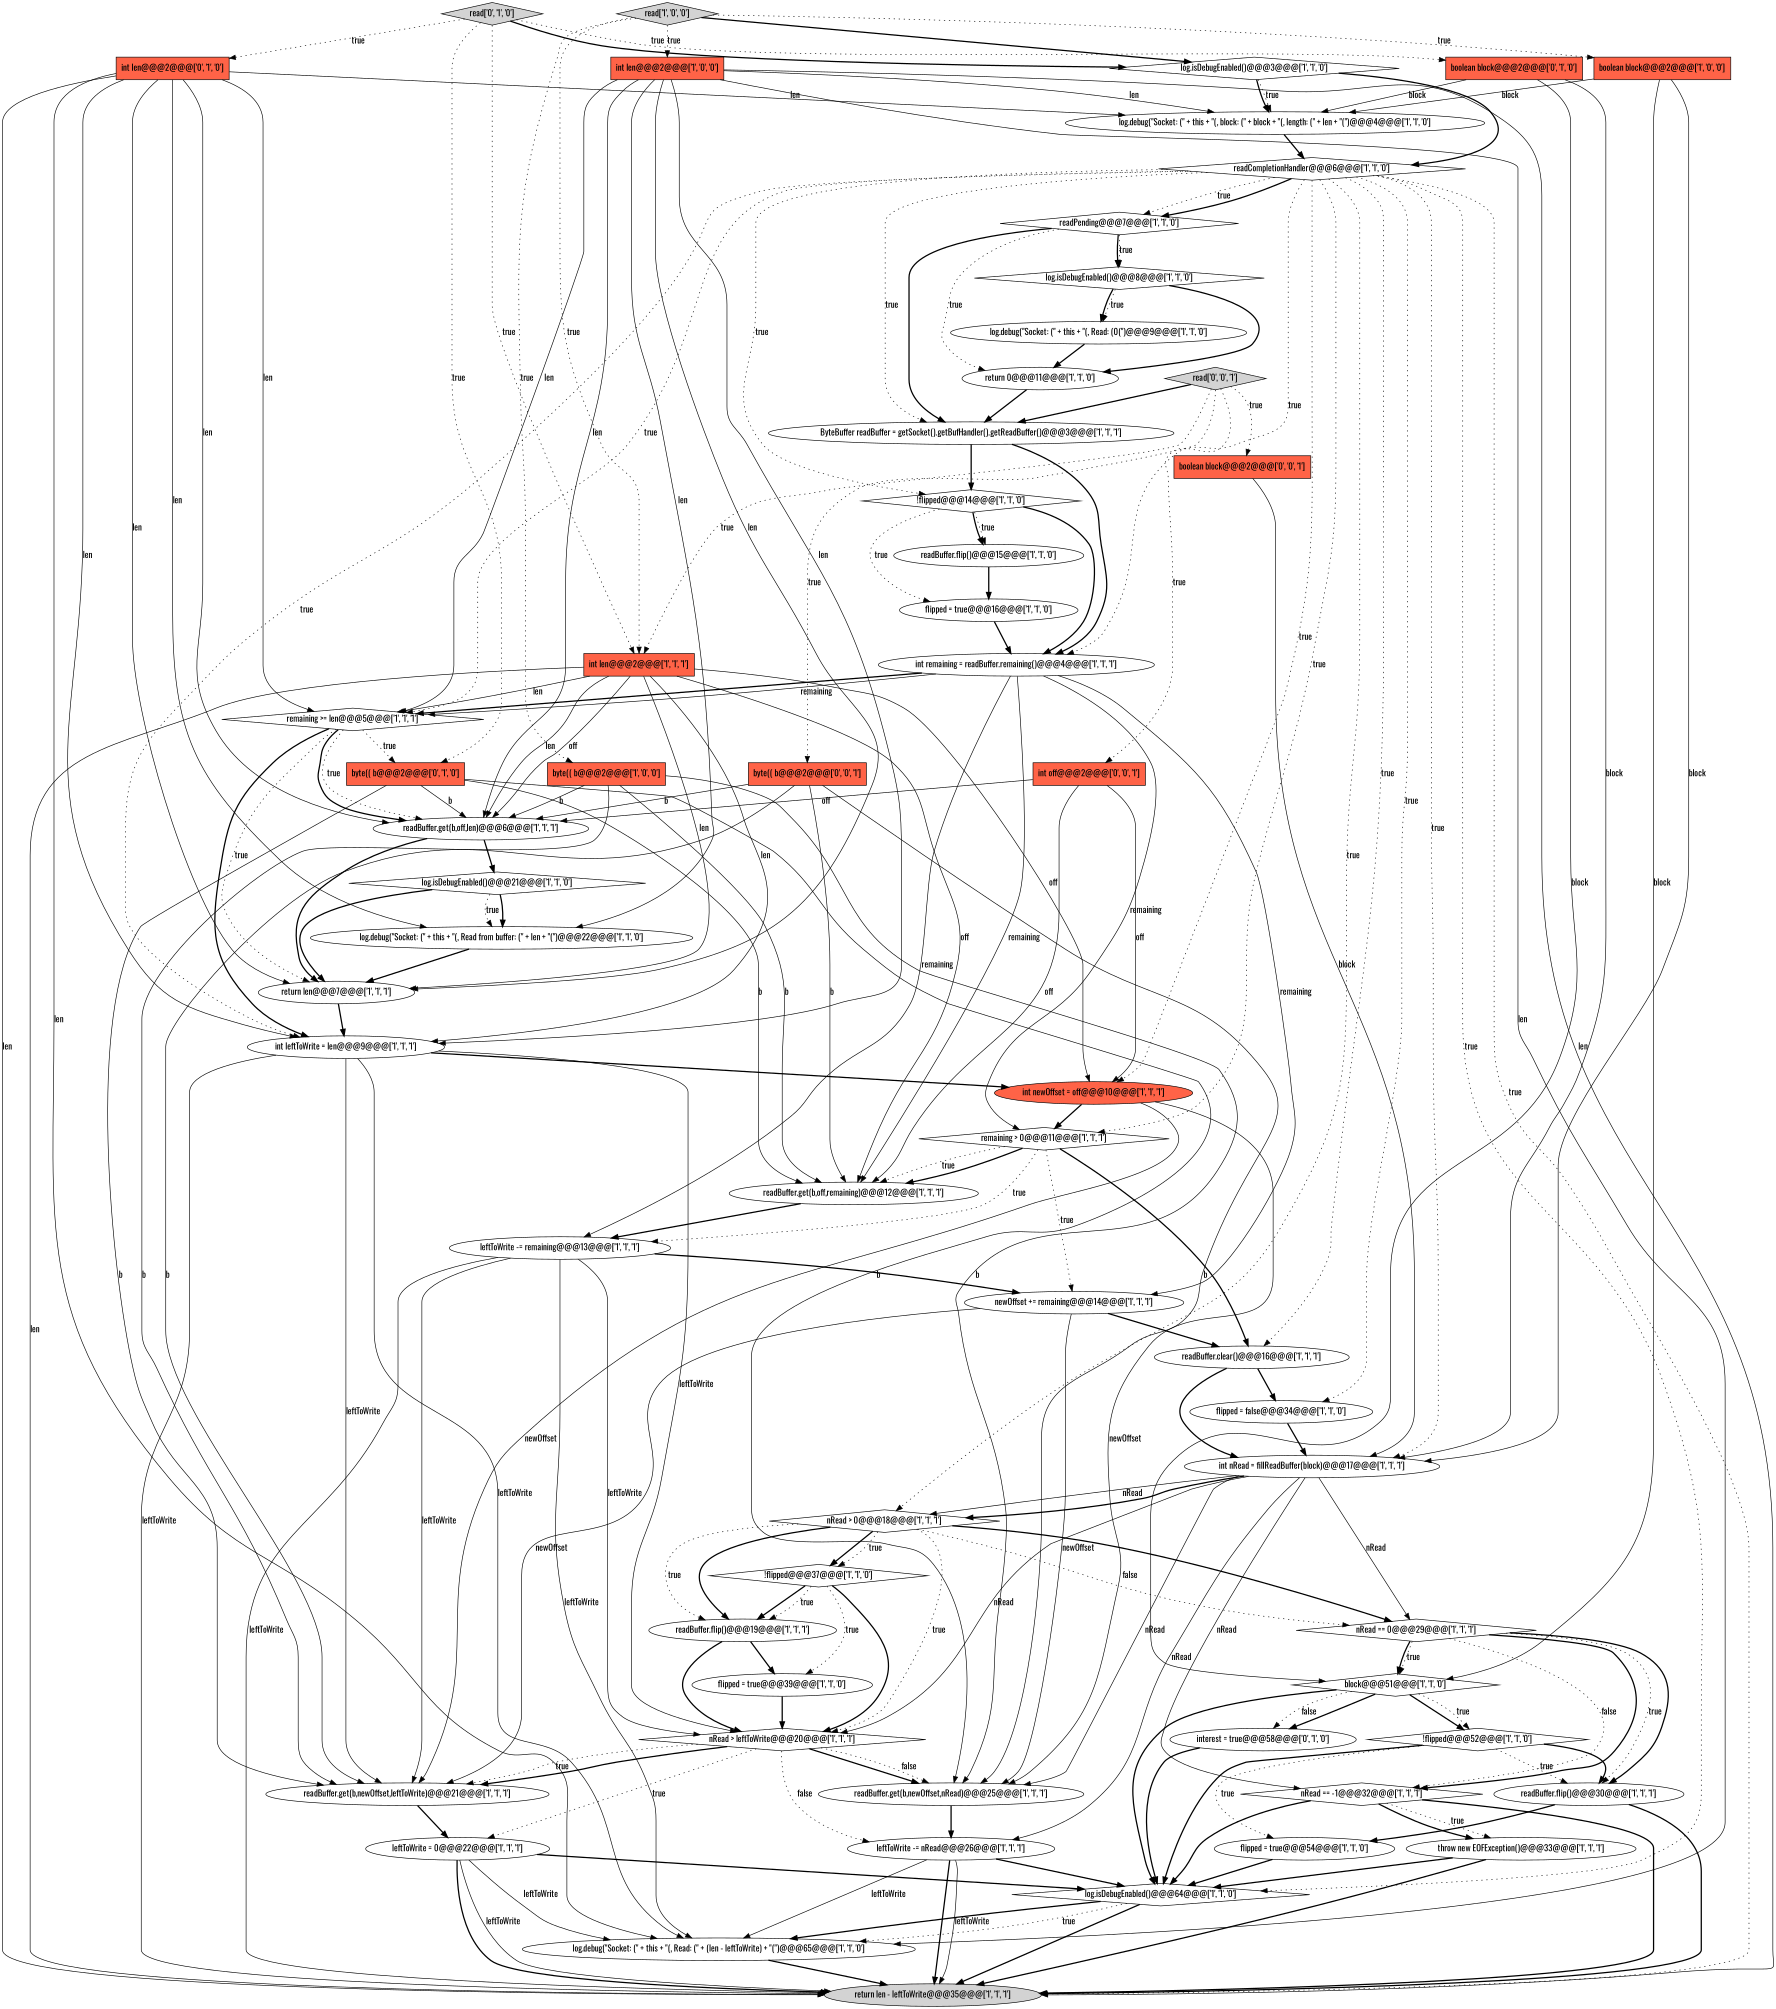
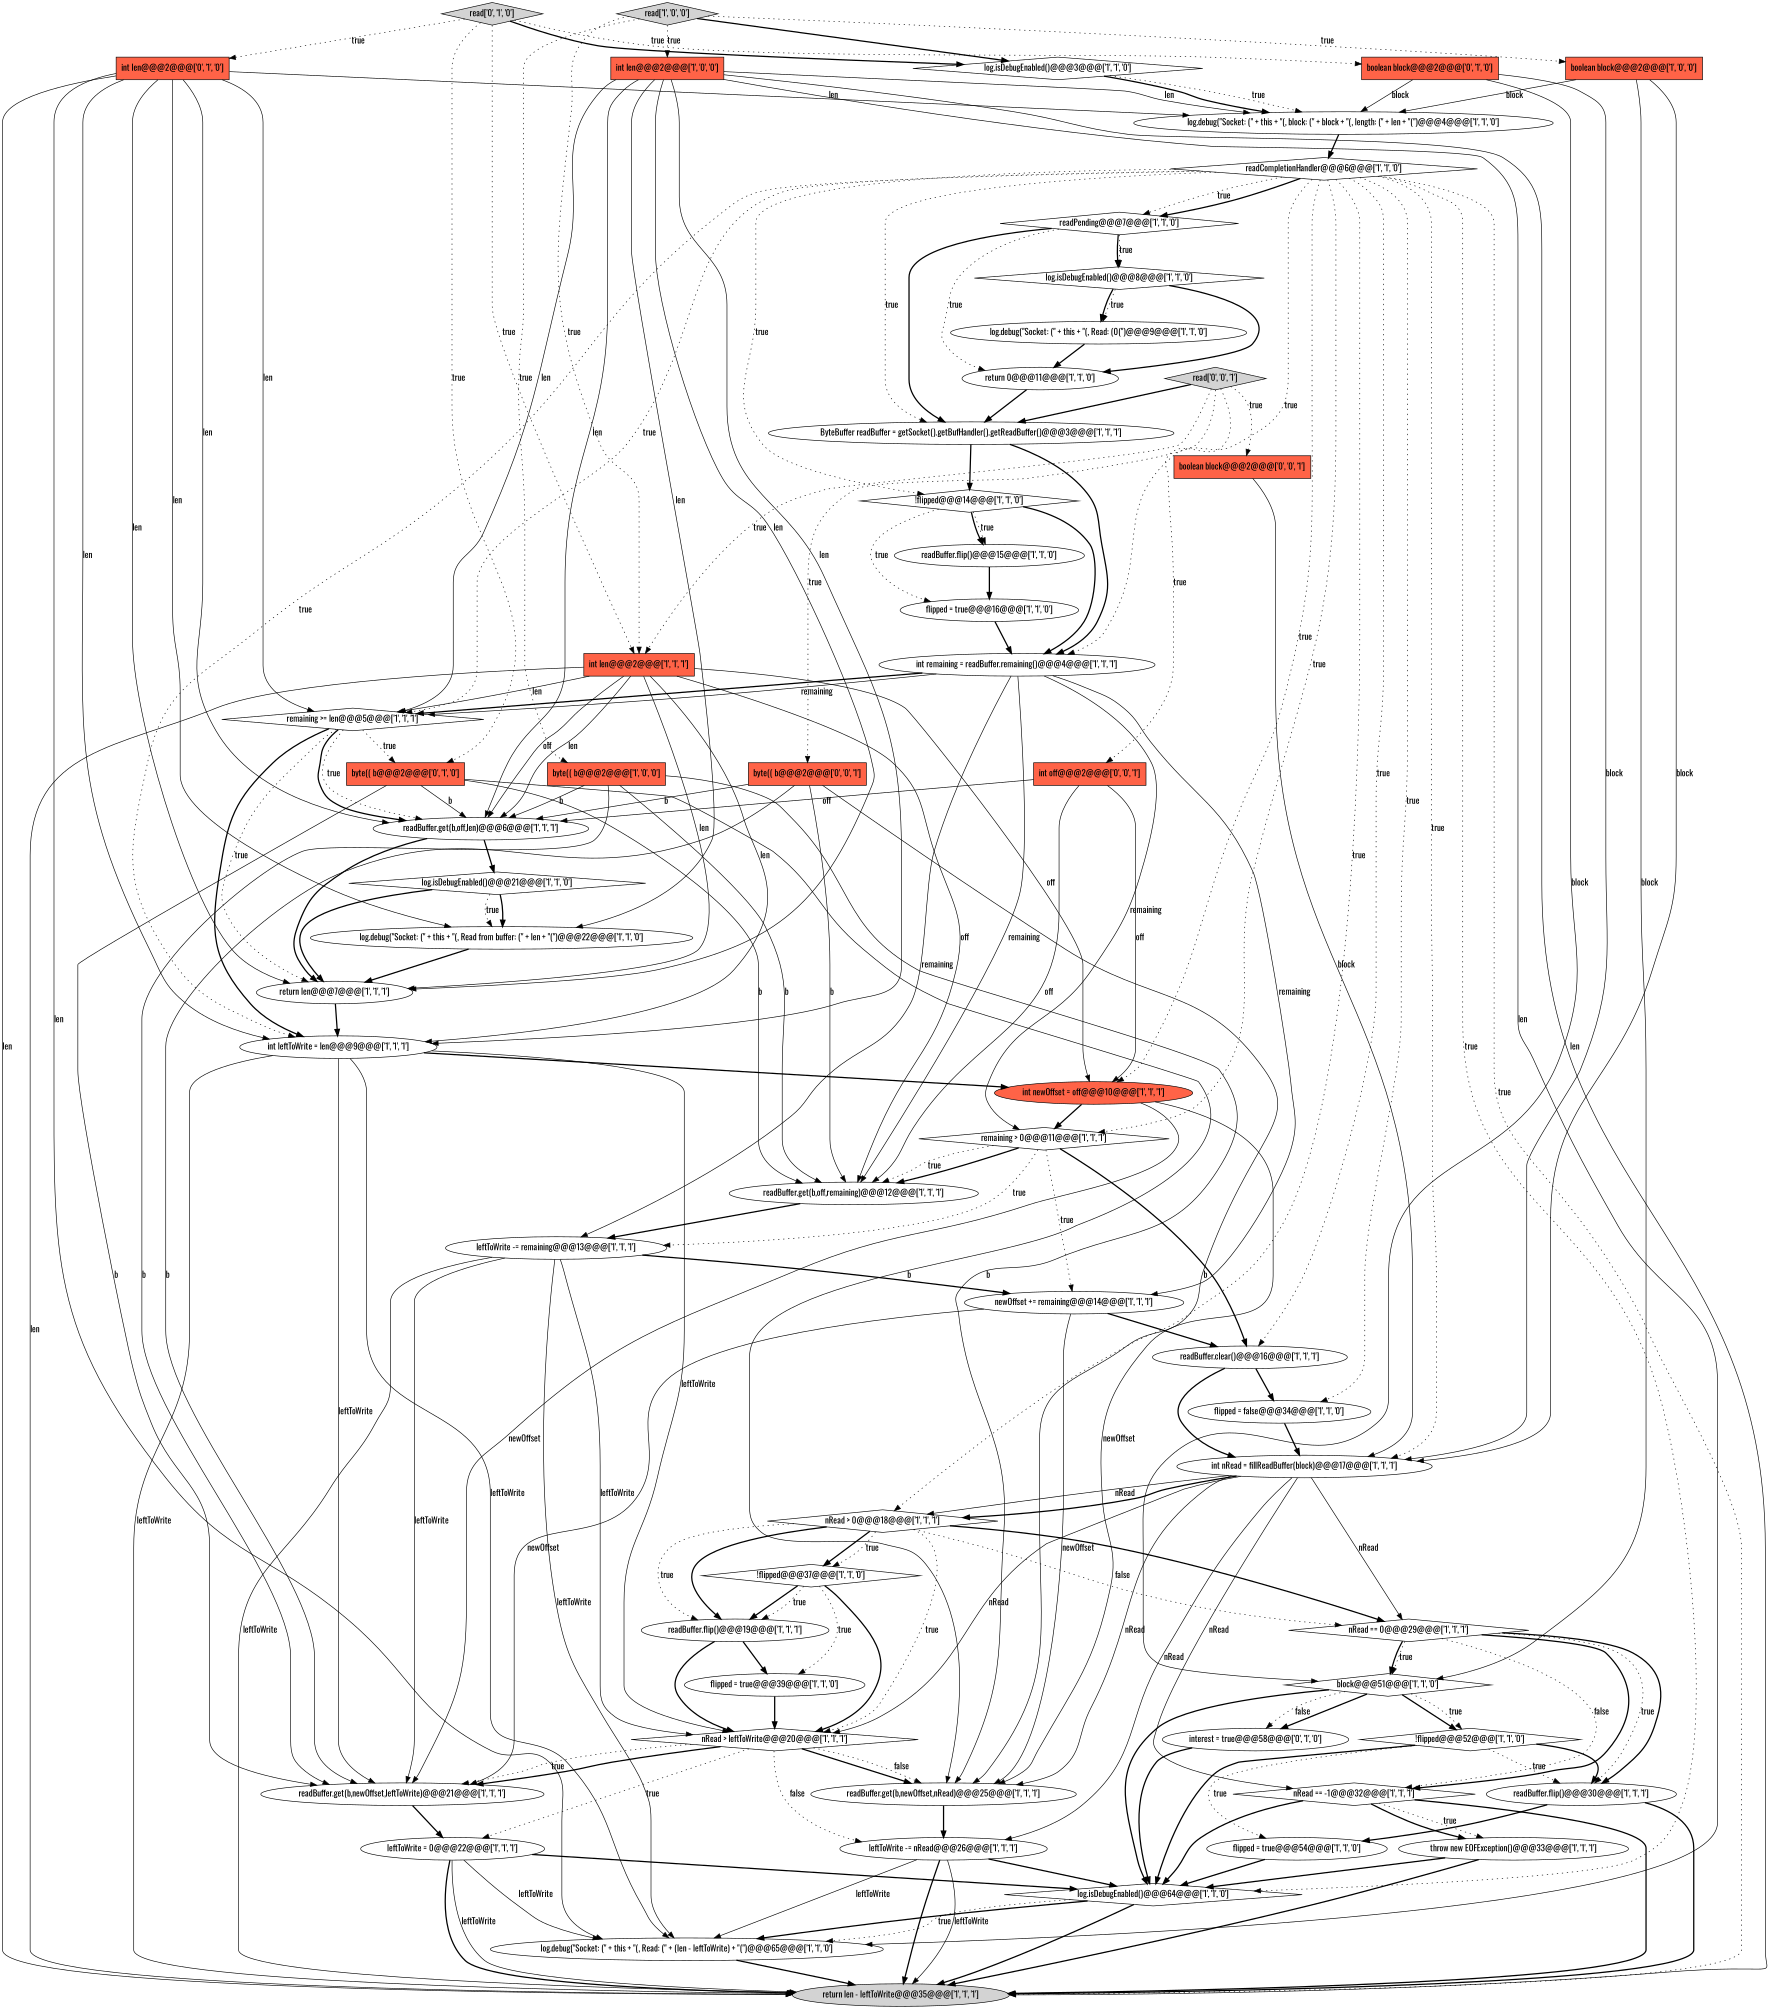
edge "log.isDebugEnabled()@@@3@@@['1', '1', '0']" -> "readCompletionHandler@@@6@@@['1', '1', '0']": removed
